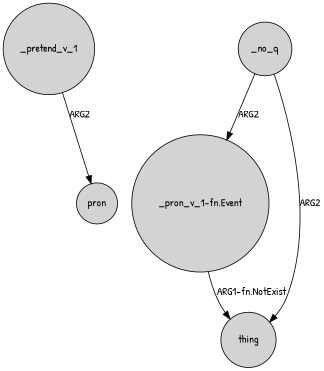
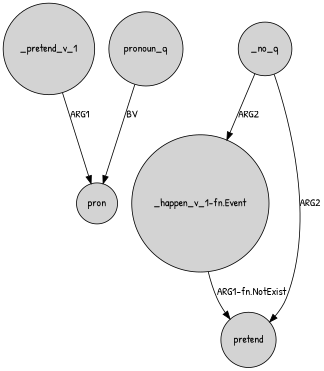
node "pronoun_q": added
edge "_pretend_v_1" -> "pron": label "ARG2" -> "ARG1"
node "_pron_v_1-fn.Event": label "_pron_v_1-fn.Event" -> "_happen_v_1-fn.Event"
node "thing": label "thing" -> "pretend"
